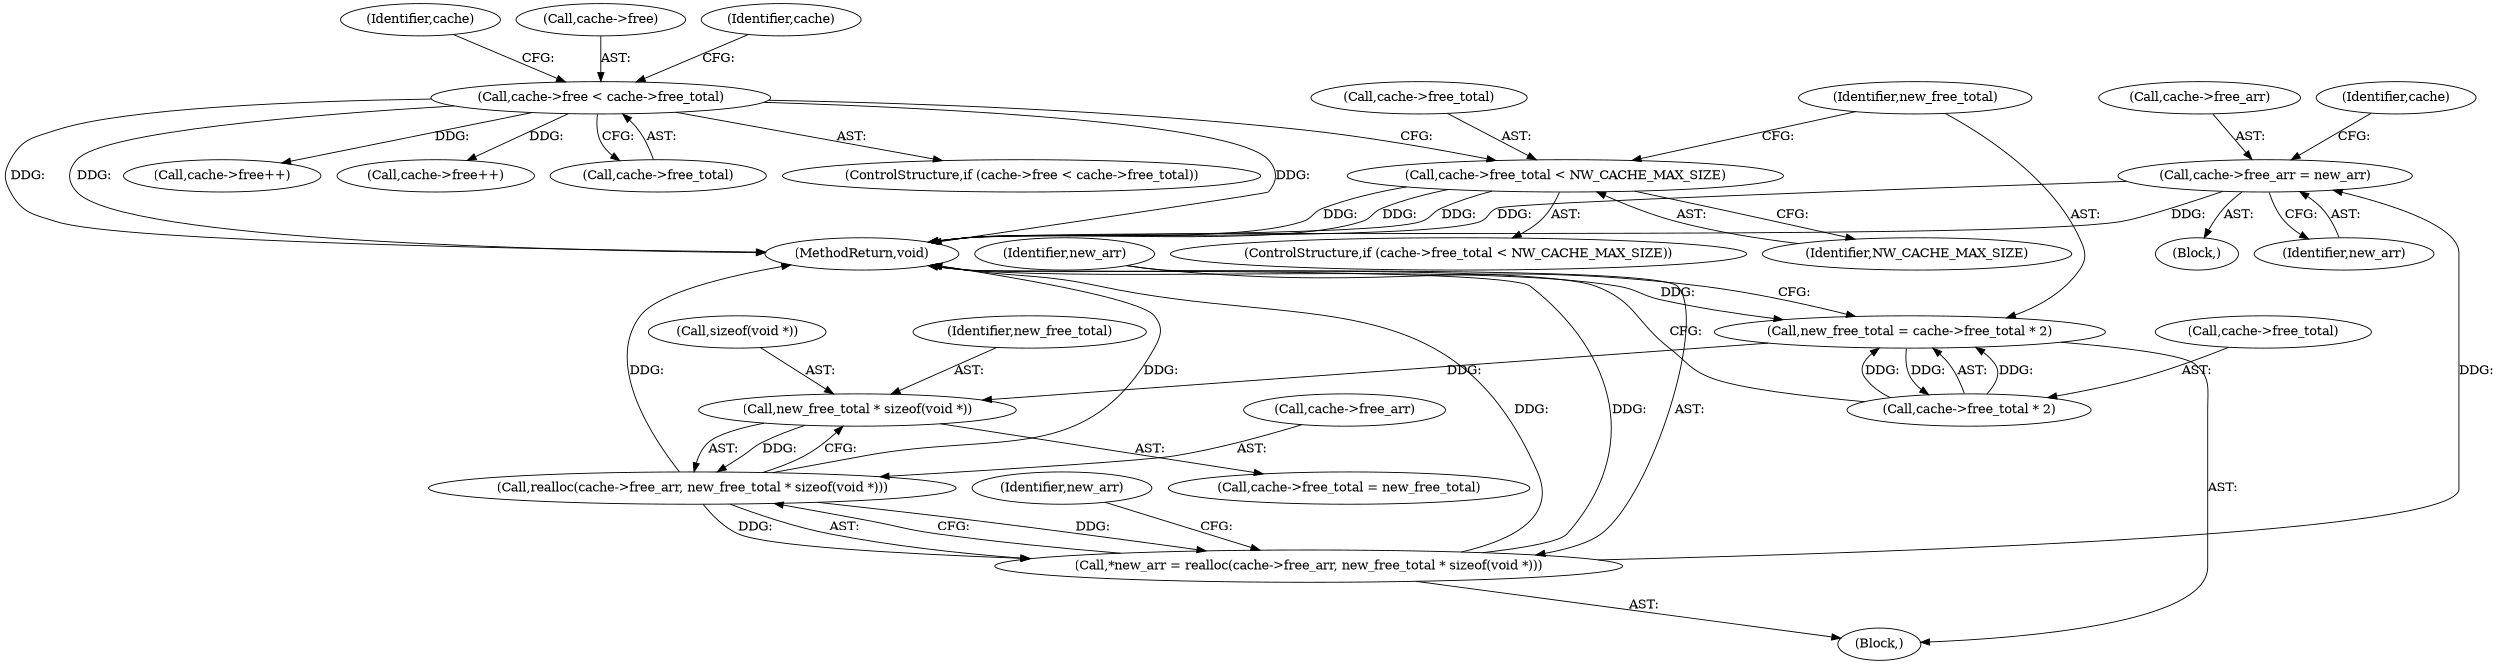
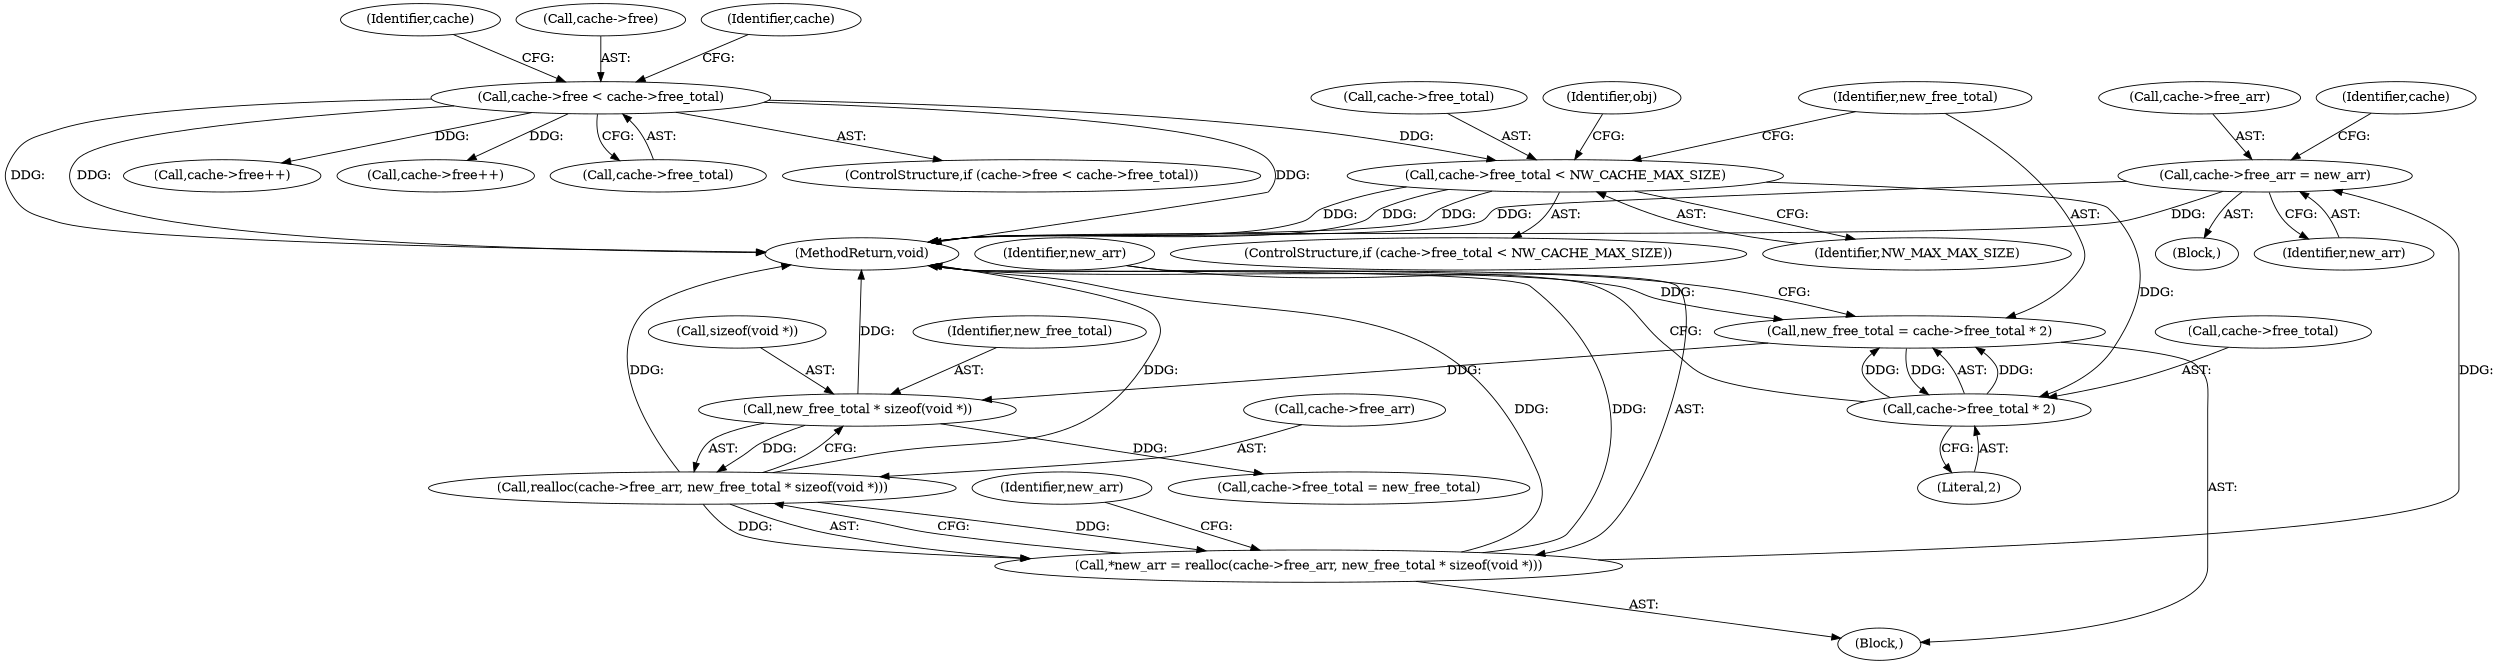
node "(Identifier,obj)": added
edge "(Call,cache->free < cache->free_total)" -> "(Call,cache->free_total < NW_CACHE_MAX_SIZE)": label "CFG: " -> "DDG: "
edge "(Call,cache->free_total < NW_CACHE_MAX_SIZE)" -> "(Call,cache->free_total * 2)": added, label "DDG:"
node "(Identifier,NW_CACHE_MAX_SIZE)": label "(Identifier,NW_CACHE_MAX_SIZE)" -> "(Identifier,NW_MAX_MAX_SIZE)"
edge "(Call,new_free_total * sizeof(void *))" -> "(MethodReturn,void)": added, label "DDG:"
edge "(Call,new_free_total * sizeof(void *))" -> "(Call,cache->free_total = new_free_total)": label "AST: " -> "DDG: "
node "(Literal,2)": added
